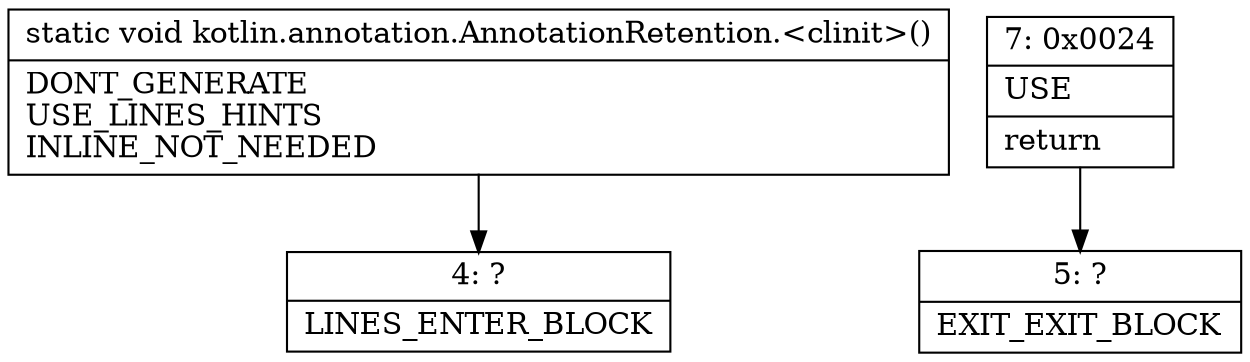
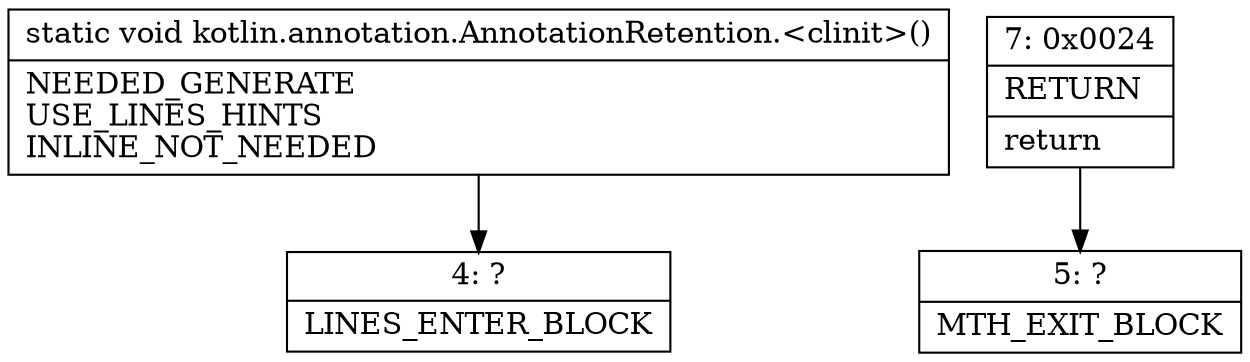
node "static void kotlin.annotation.AnnotationRetention.<clinit>()": text "DONT_GENERATE" -> "NEEDED_GENERATE"
node "7: 0x0024": text "USE" -> "RETURN"
node "5: ?": text "EXIT_EXIT_BLOCK" -> "MTH_EXIT_BLOCK"
